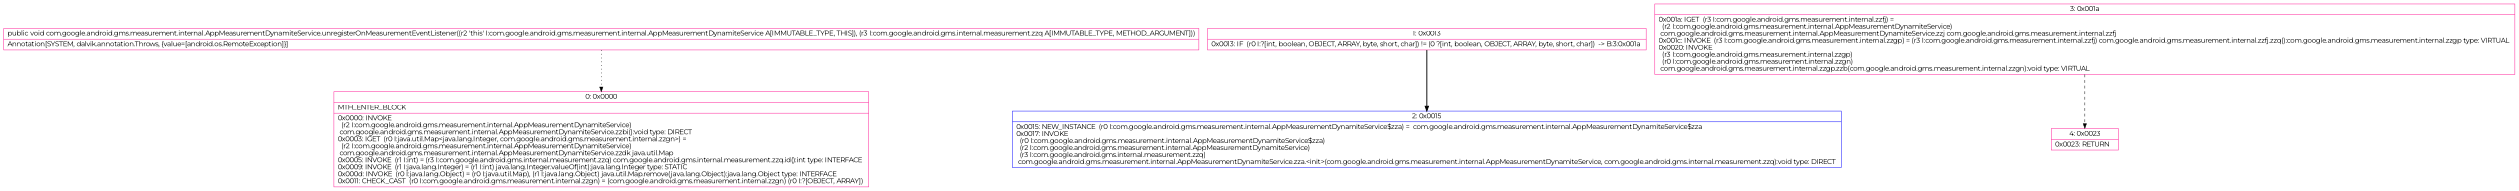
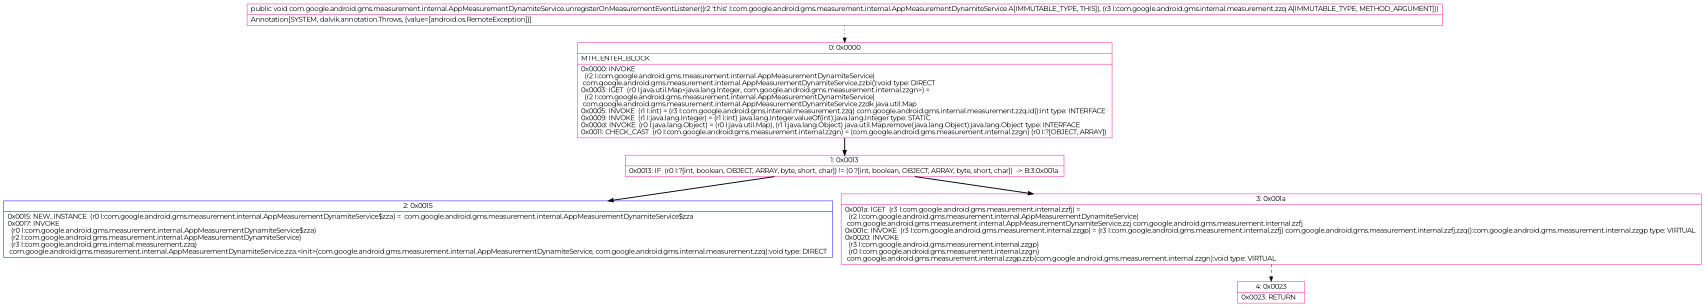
edge "0: 0x0000" -> "1: 0x0013": added
edge "1: 0x0013" -> "3: 0x001a": added
